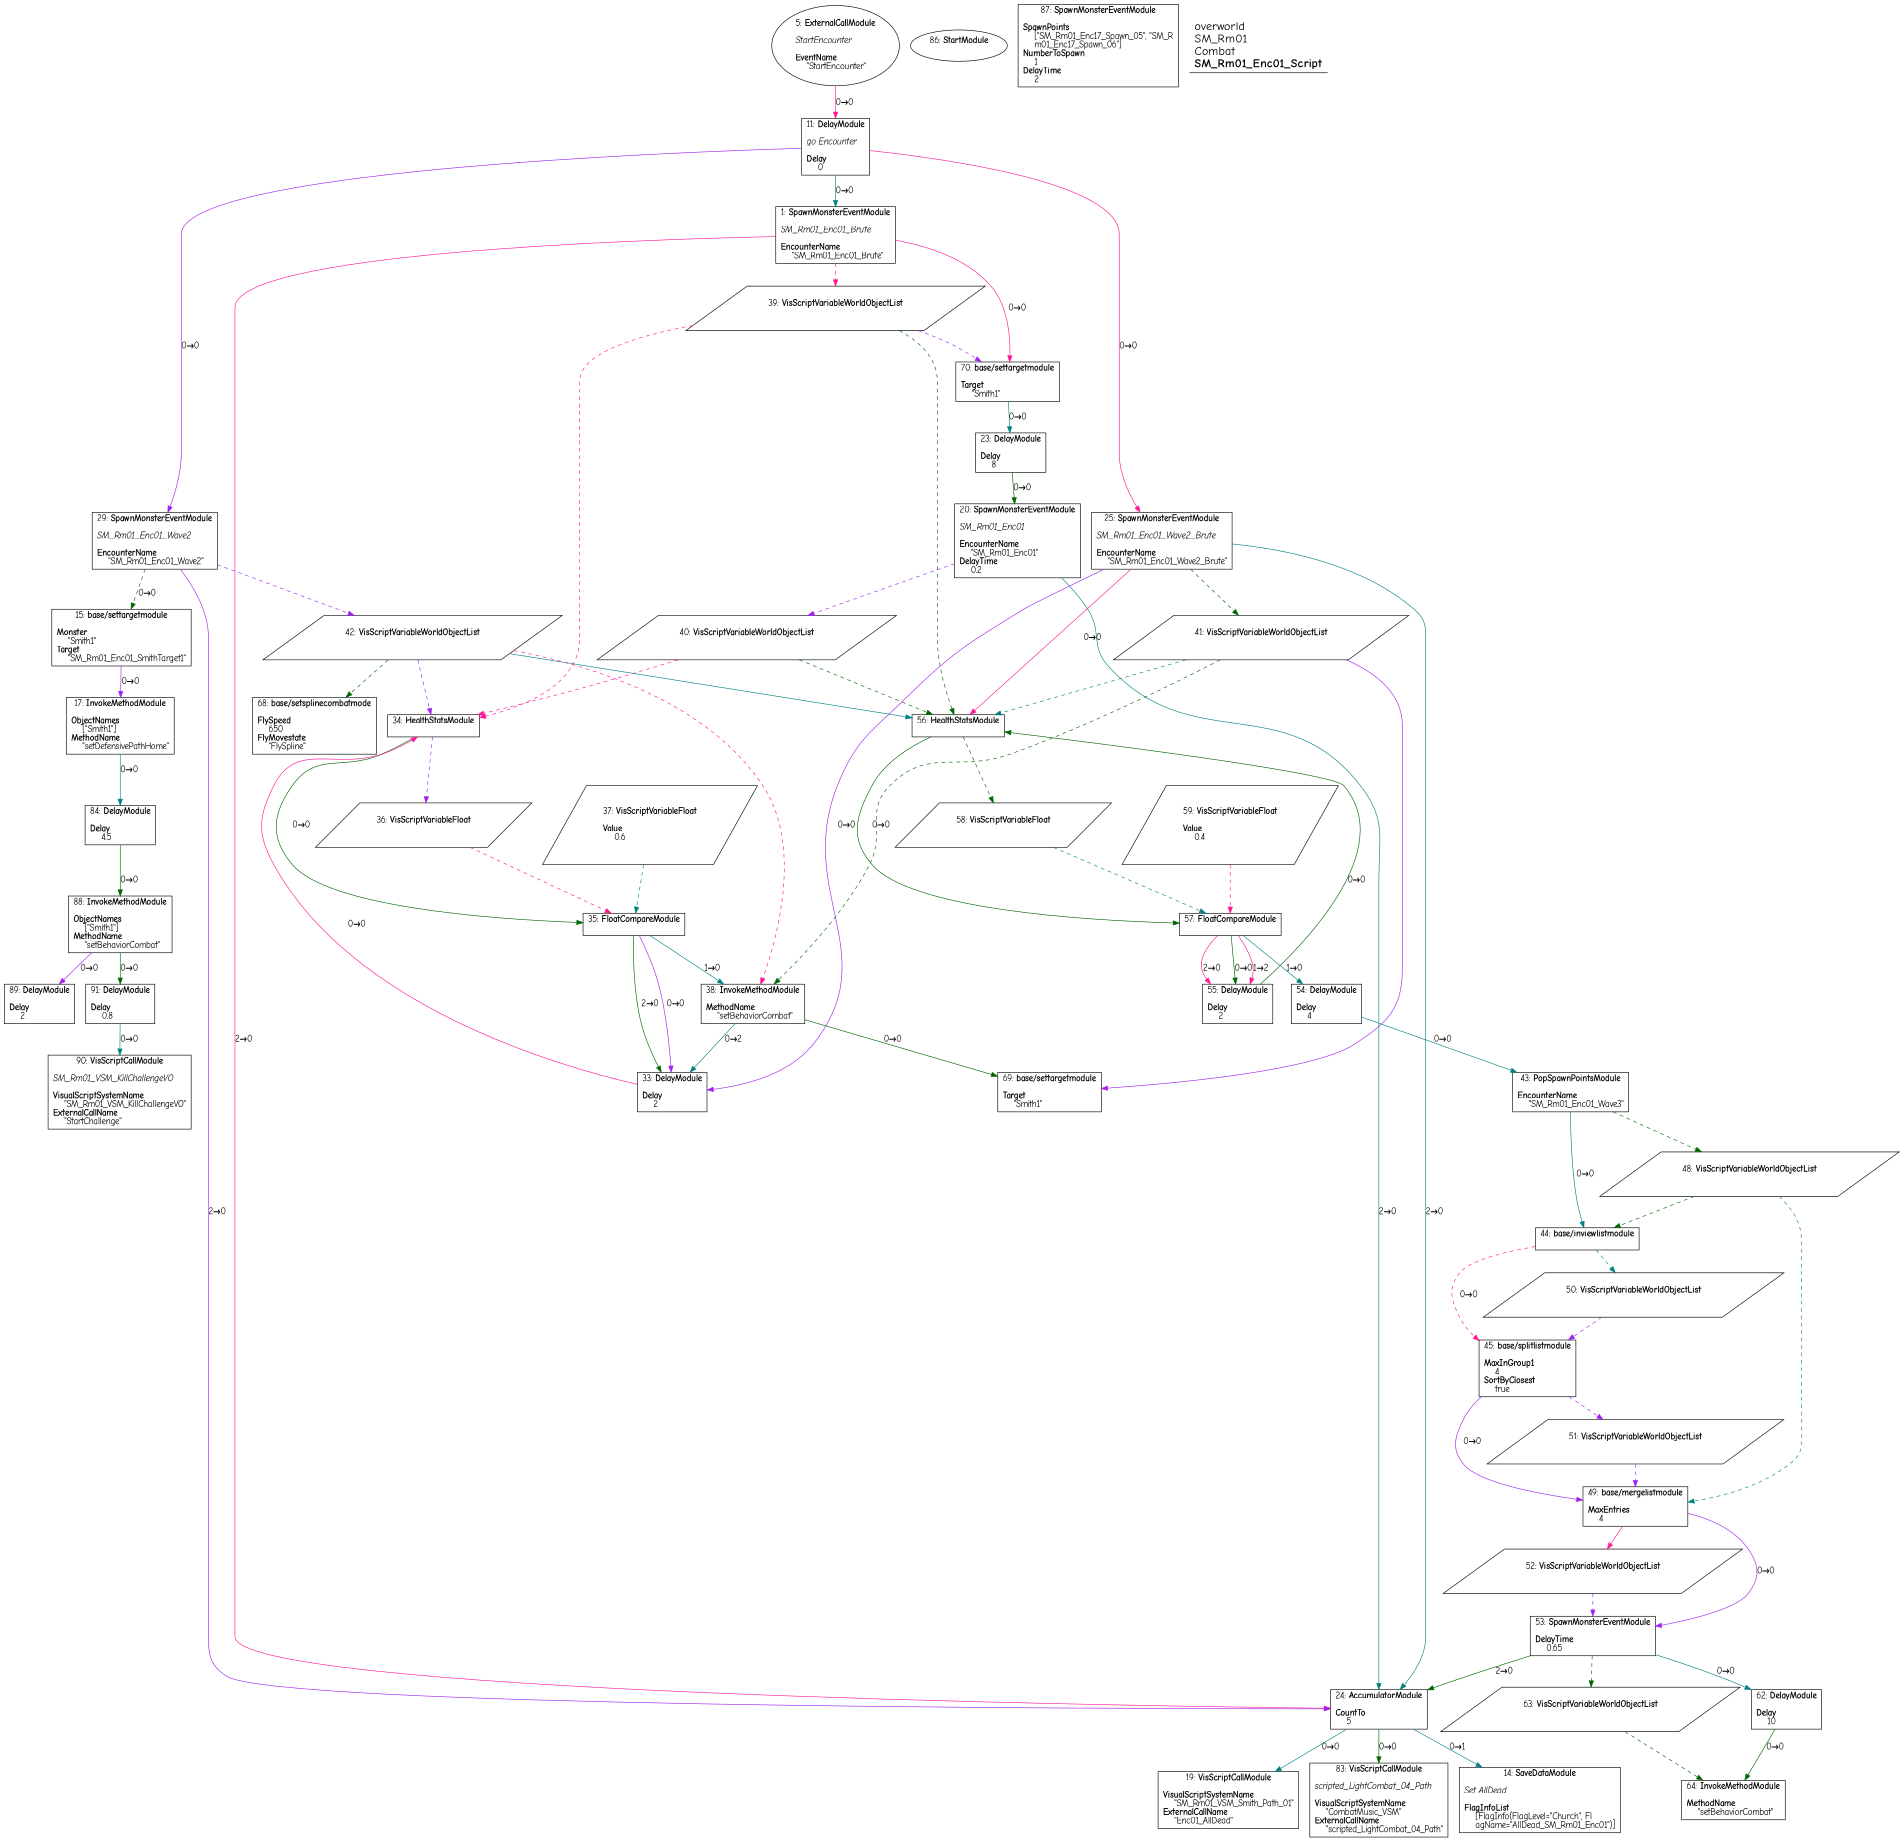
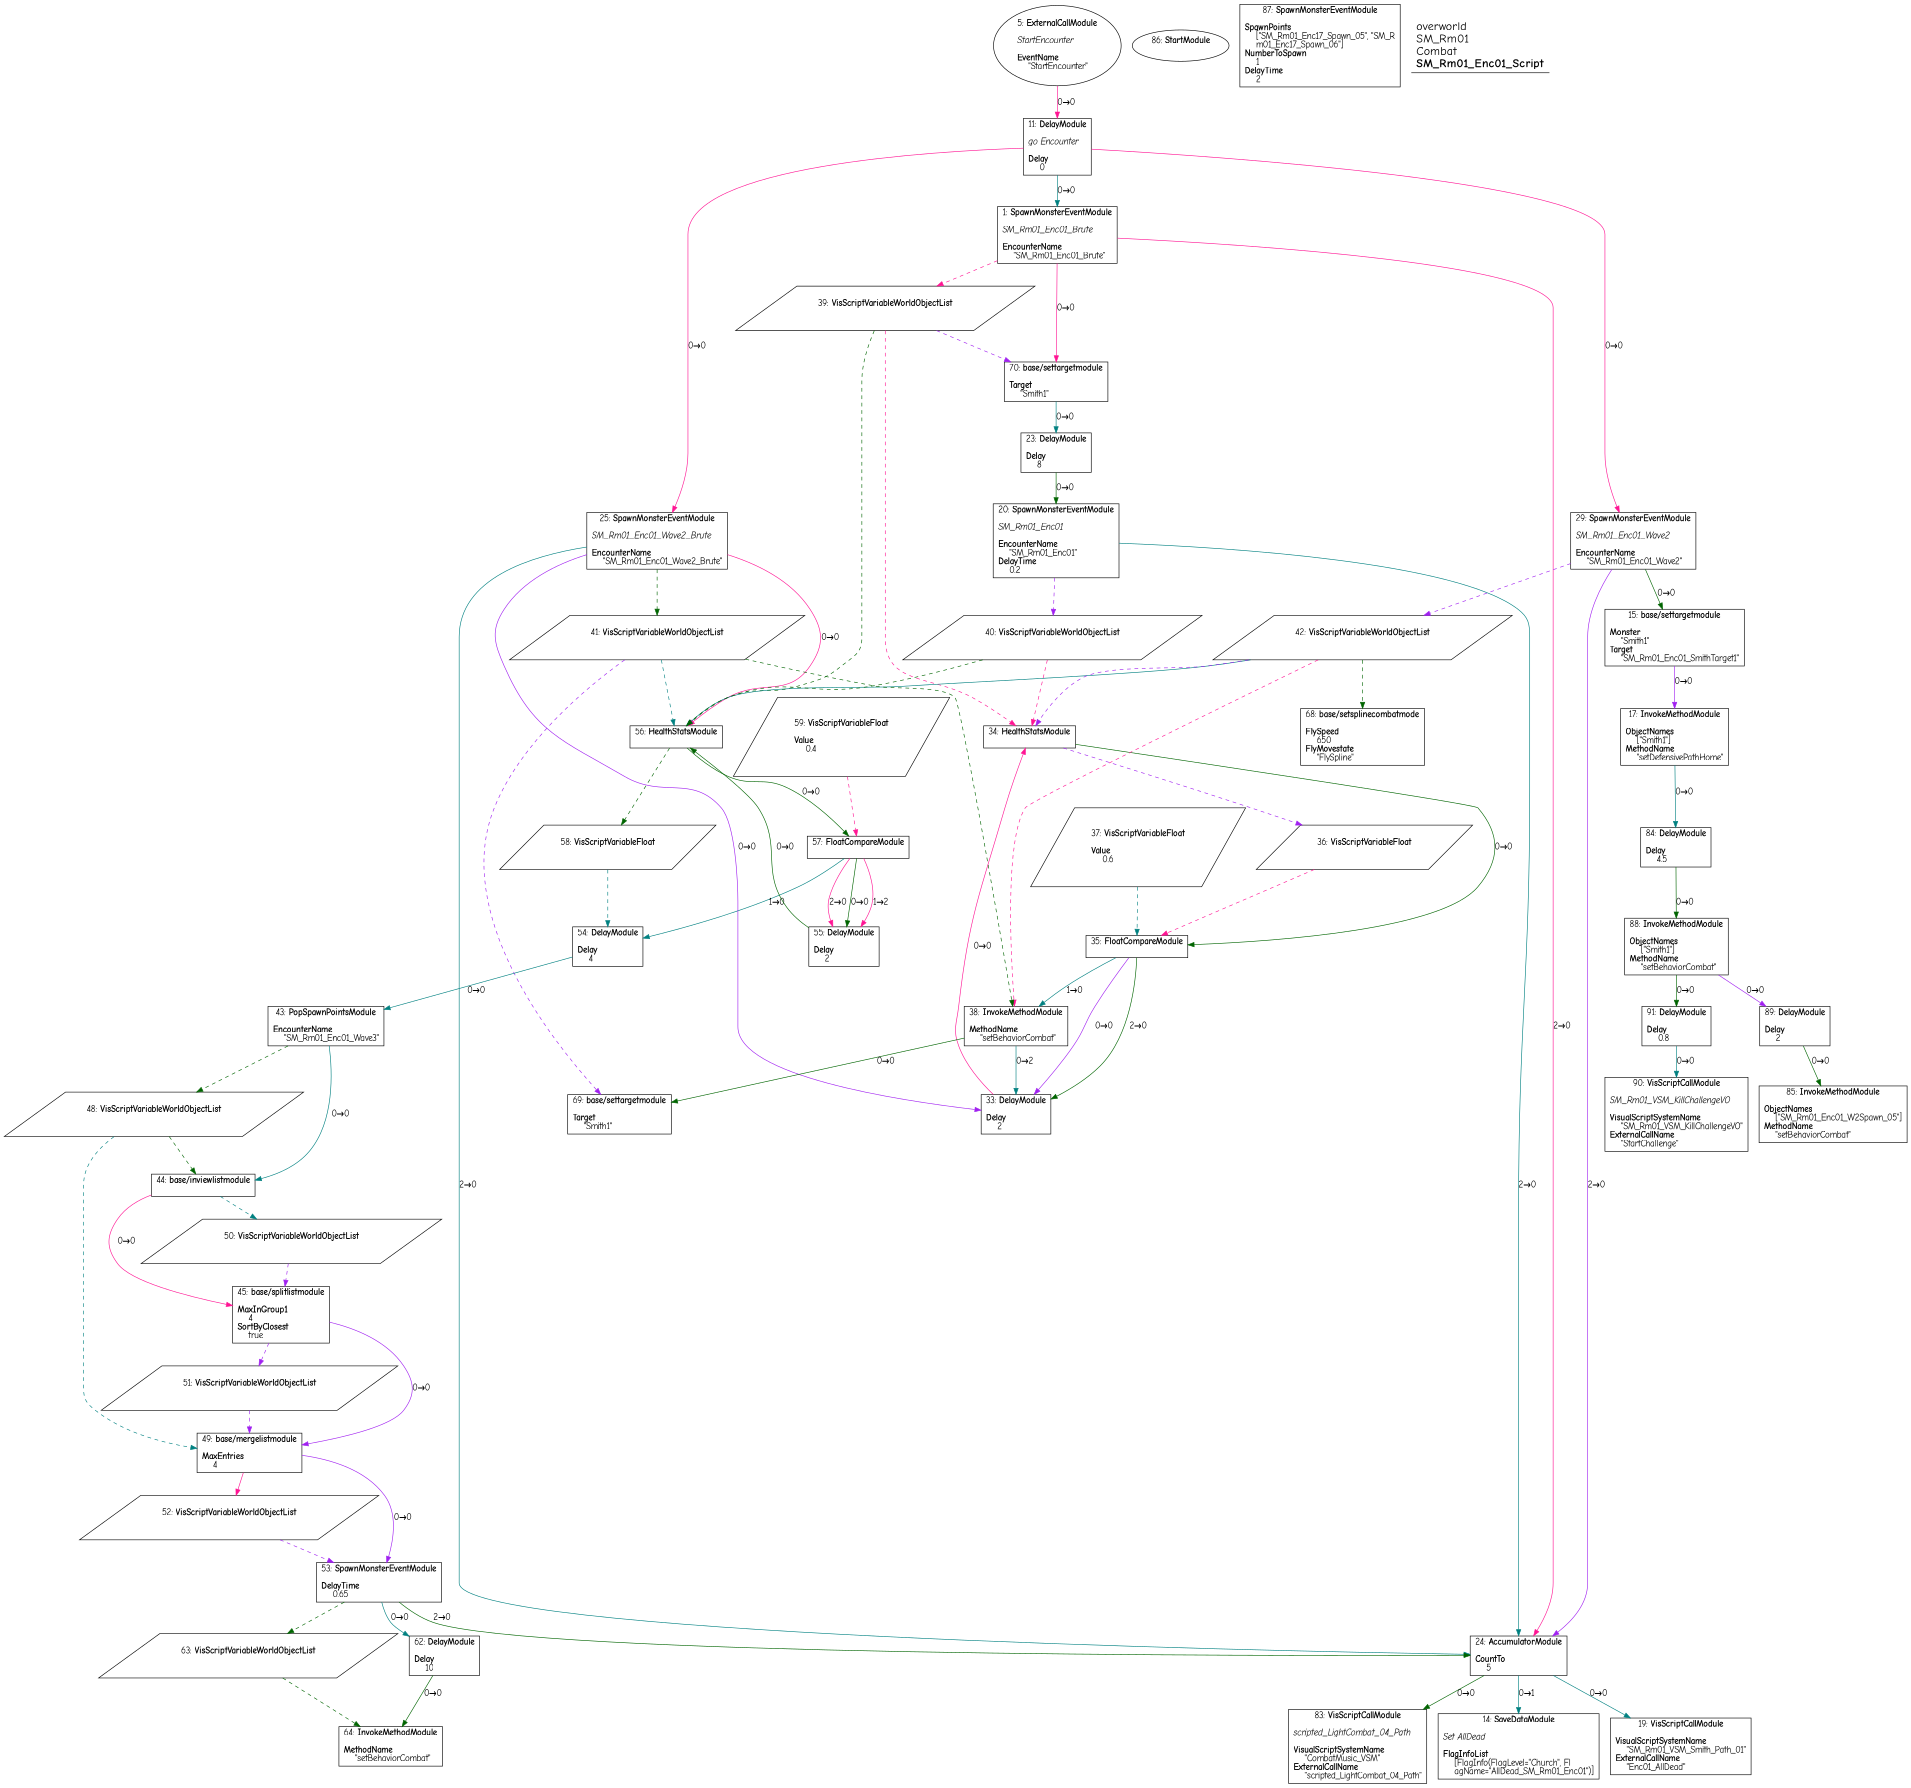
edge "11:" -> "29:": color purple -> deeppink
edge "29:" -> "15:": style dashed -> solid
edge "58:" -> "57:": now "58:" -> "54:"
edge "41:" -> "69:": style solid -> dashed
node "85:": added
edge "44:" -> "45:": style dashed -> solid
